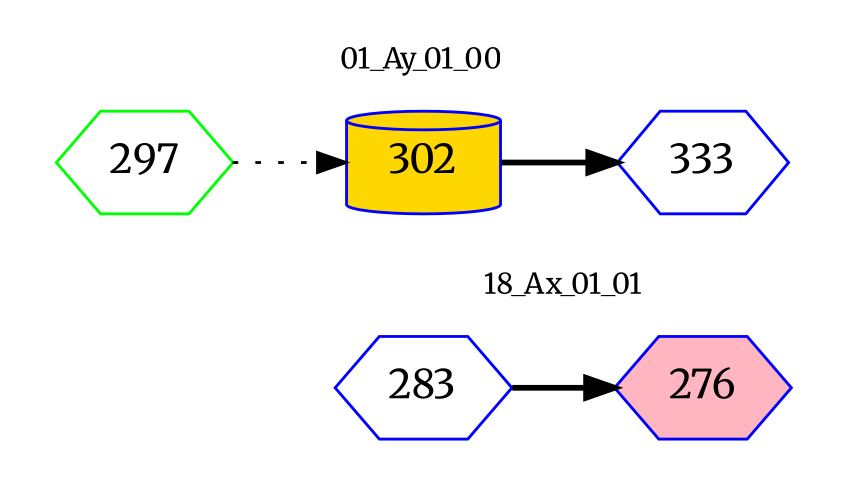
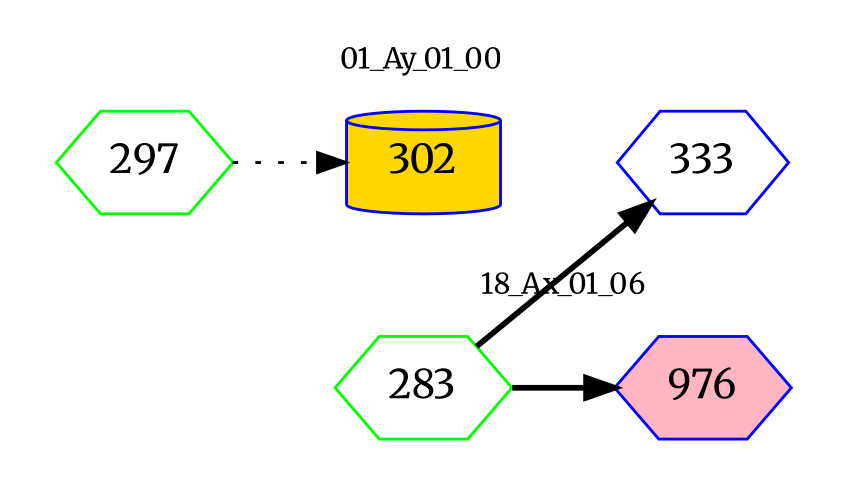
edge "302" -> "333": now "283" -> "333"
cluster "18_Ax_01_01": label "18_Ax_01_01" -> "18_Ax_01_06"
node "283": color blue -> green
node "276": label "276" -> "976"
